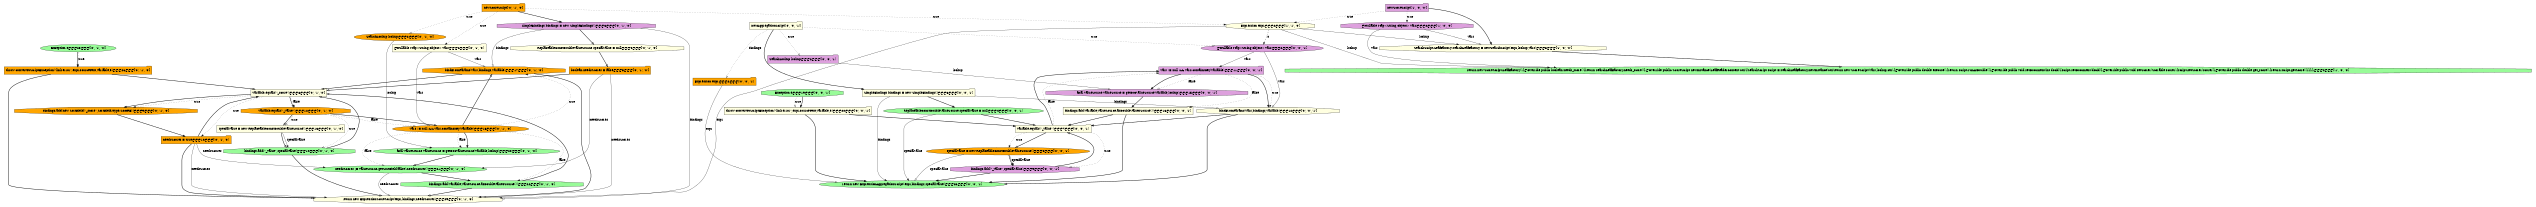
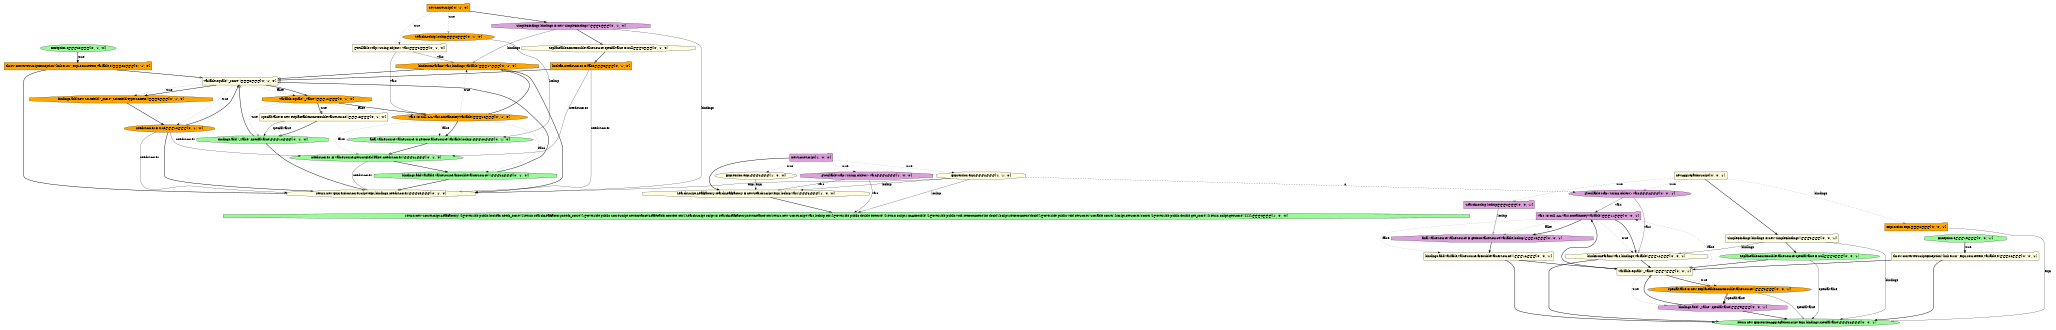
edge "newScoreScript['0', '1', '0']" -> "Expression expr@@@2@@@['1', '1', '0']": removed, label "true"
node "needsScores = true@@@10@@@['0', '1', '0']": shape folder -> ellipse
node "Expression expr@@@2@@@['1', '0', '0']": added
